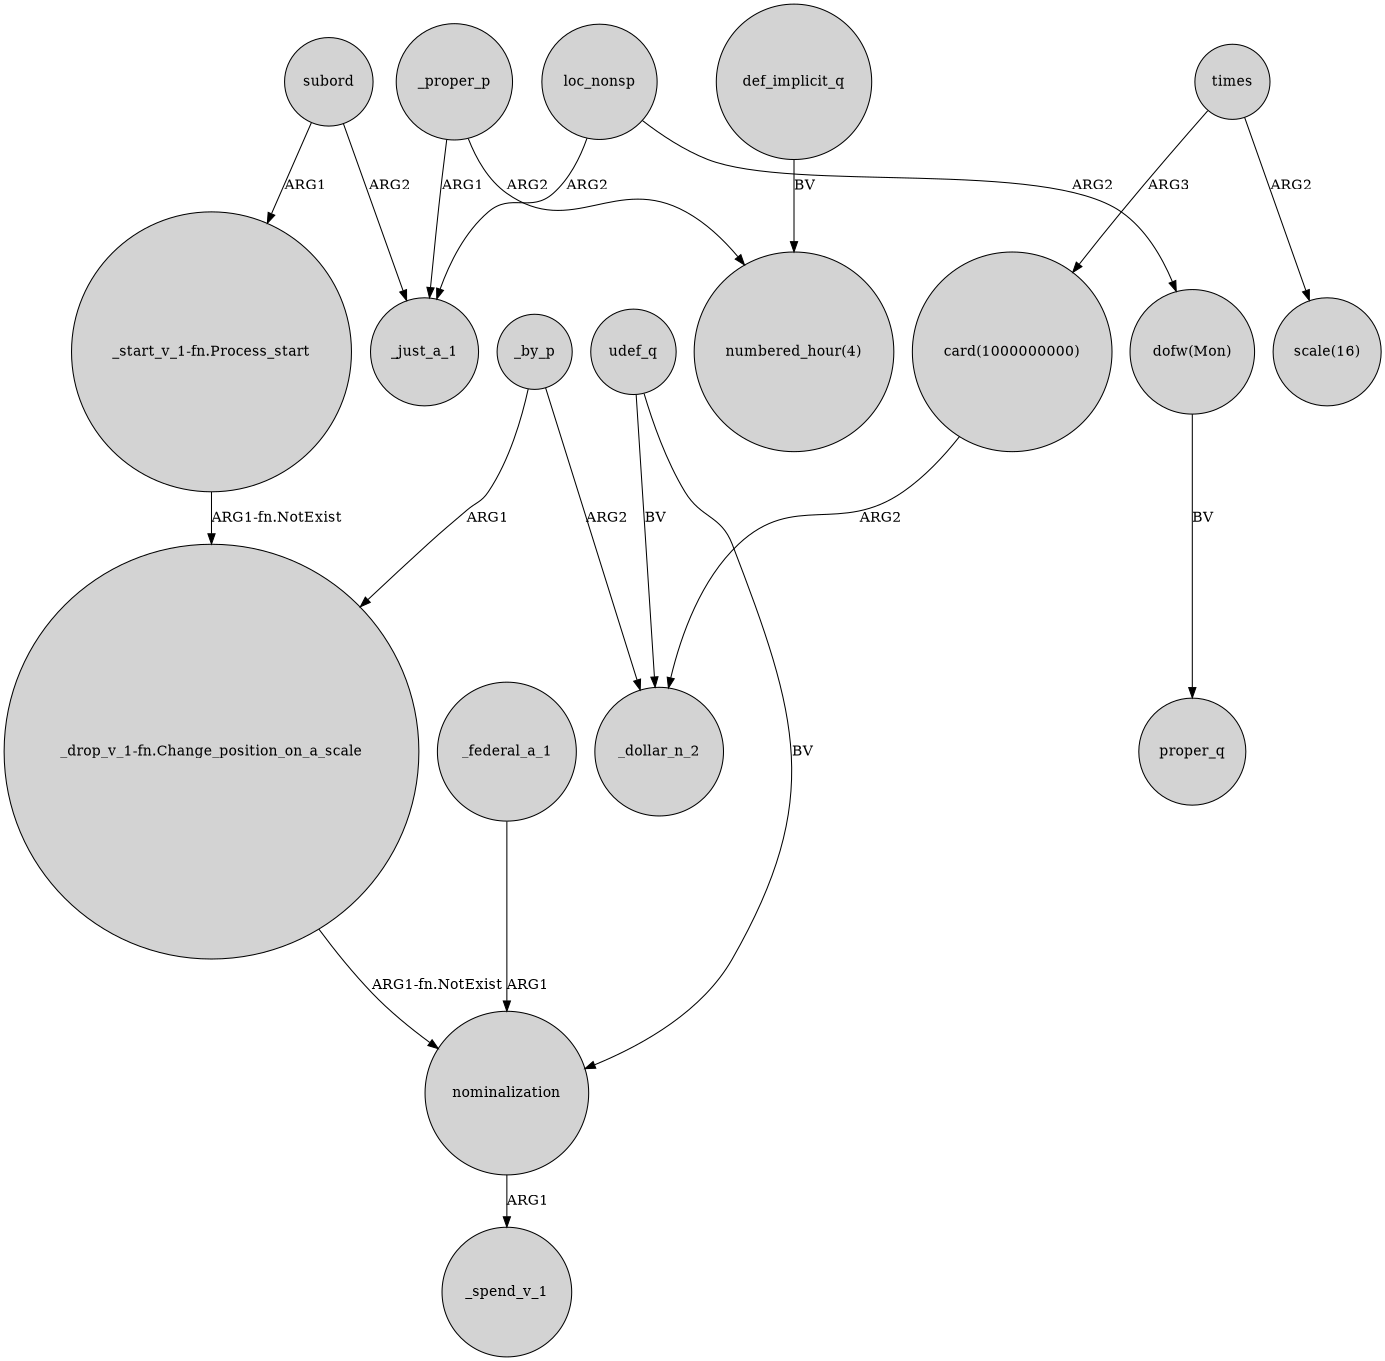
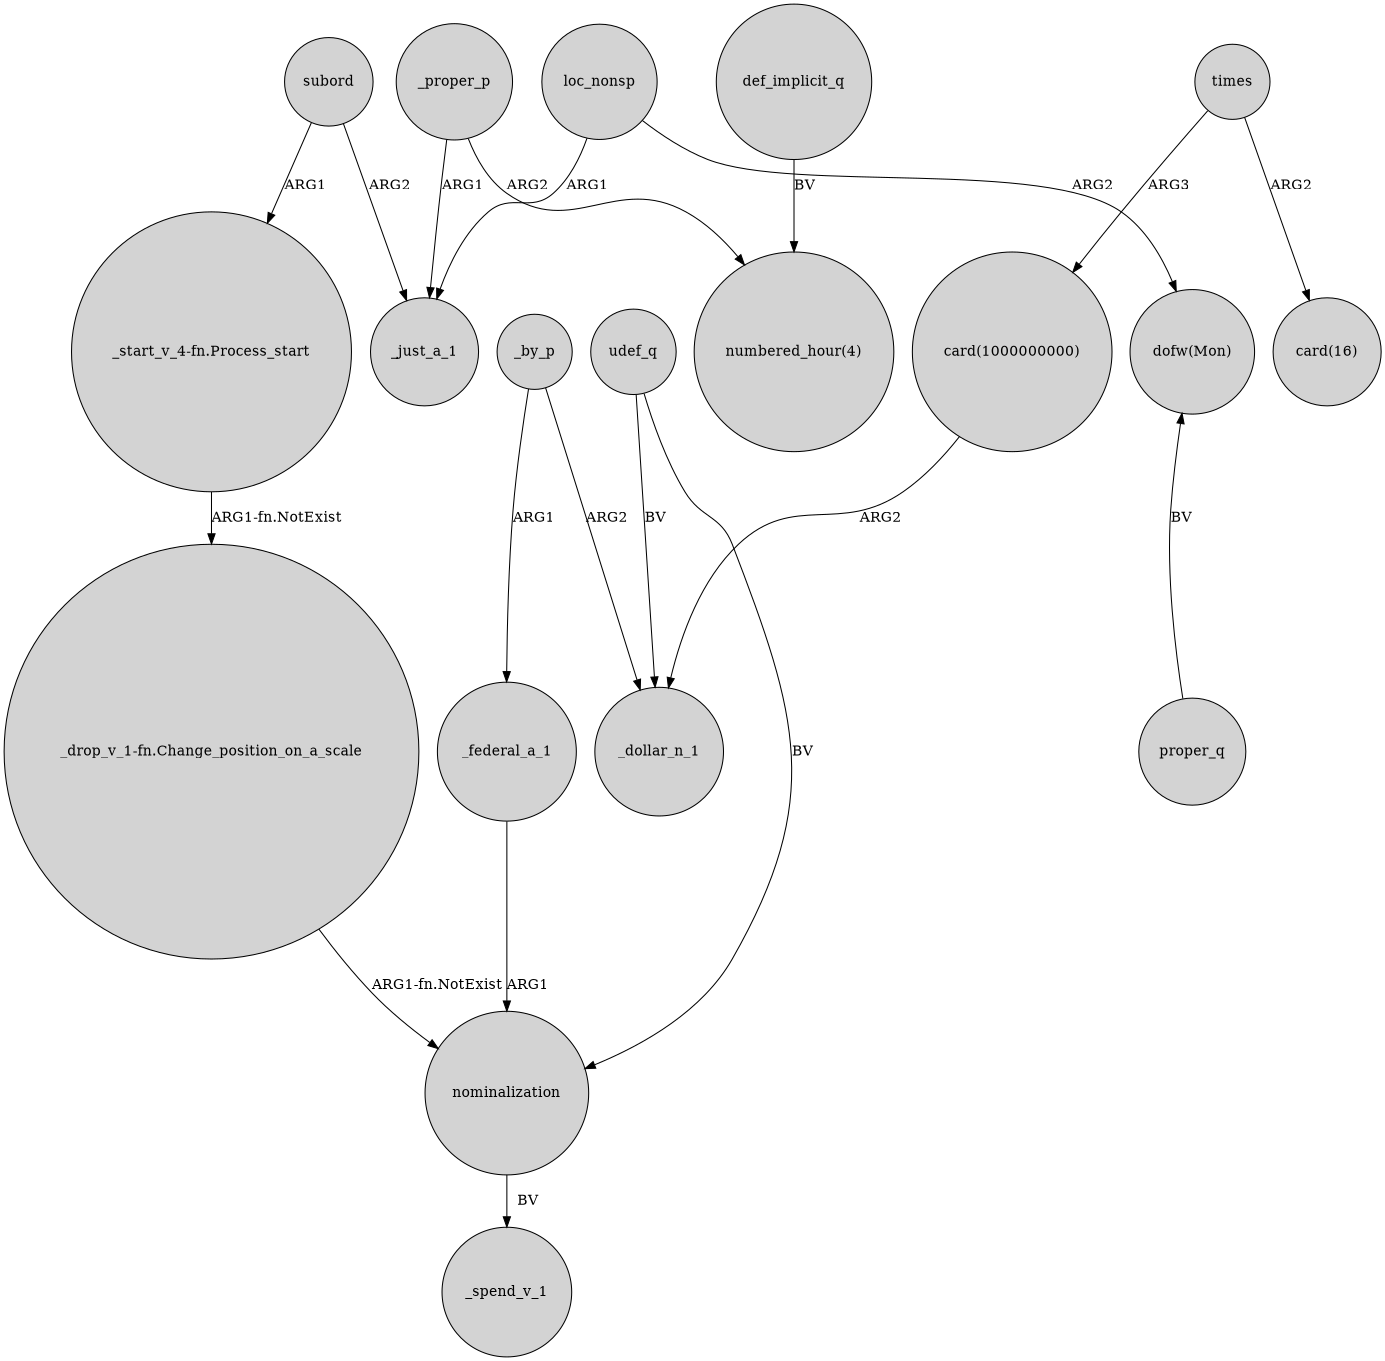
edge "loc_nonsp" -> "_just_a_1": label "ARG2" -> "ARG1"
node "_start_v_1-fn.Process_start": label "_start_v_1-fn.Process_start" -> "_start_v_4-fn.Process_start"
node "scale(16)": label "scale(16)" -> "card(16)"
edge "_by_p" -> "_drop_v_1-fn.Change_position_on_a_scale": now "_by_p" -> "_federal_a_1"
edge "dofw(Mon)" -> "proper_q": reversed
node "_dollar_n_2": label "_dollar_n_2" -> "_dollar_n_1"
edge "nominalization" -> "_spend_v_1": label "ARG1" -> "BV"
